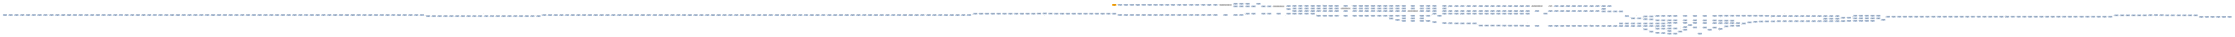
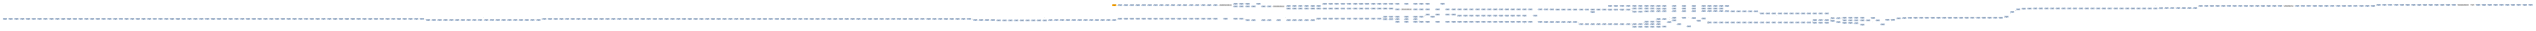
node "0x0043a172 repz": added
node "0x0043af05 je": added
